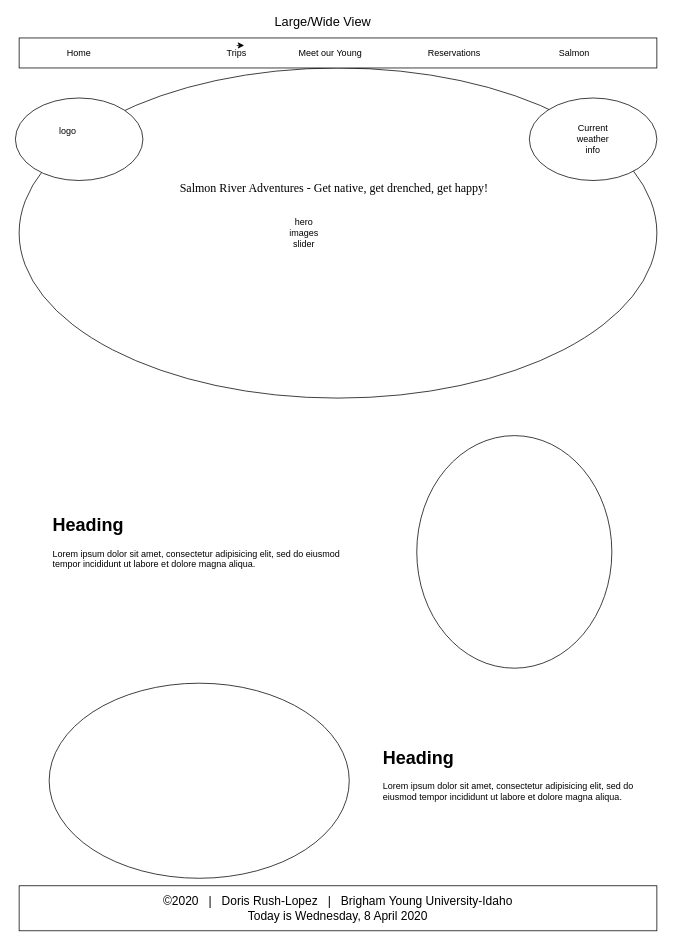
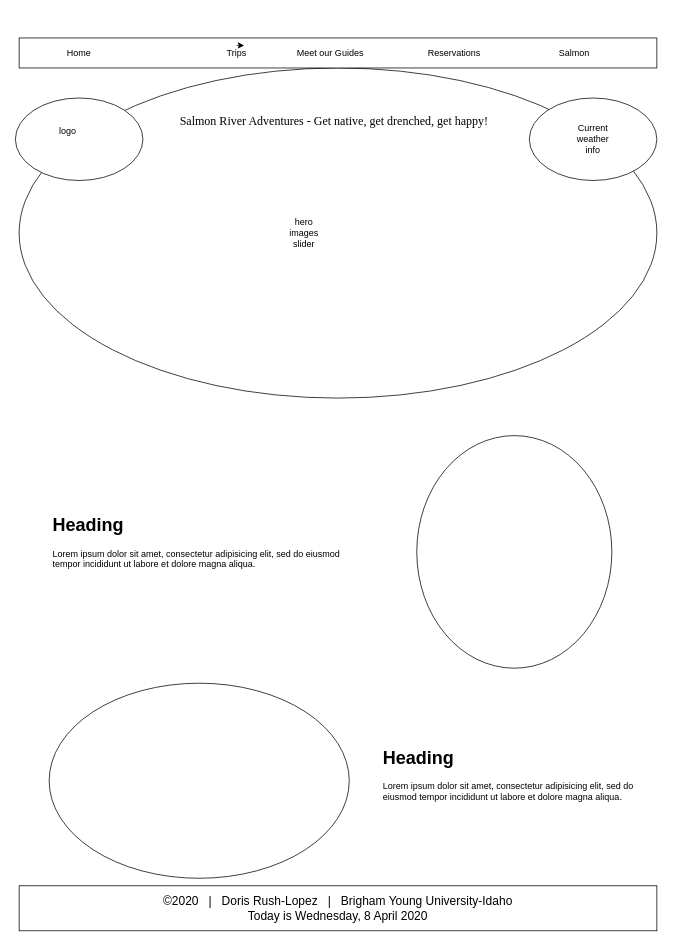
node "Large/Wide View": removed
node "Meet our Young": label "Meet our Young" -> "Meet our Guides"
node "Salmon River Adventures - Get native, get drenched, get happy!": moved (334, 188) -> (334, 120)
